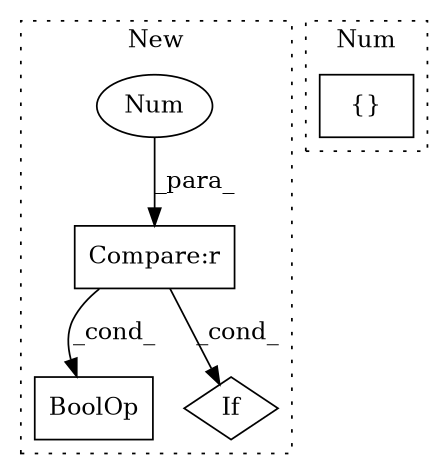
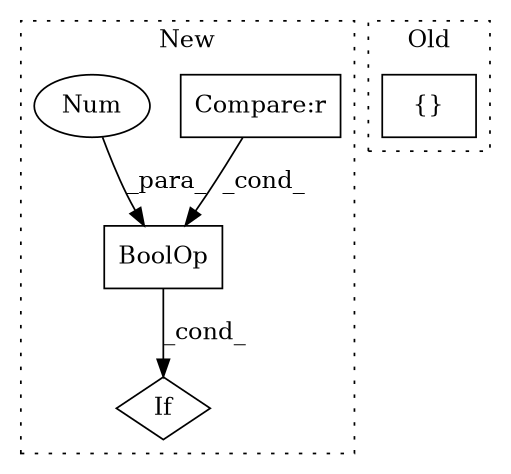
cluster "Num": label "Num" -> "Old"
edge "Num" -> "Compare:r": now "Num" -> "BoolOp"
edge "Compare:r" -> "If": now "BoolOp" -> "If"
